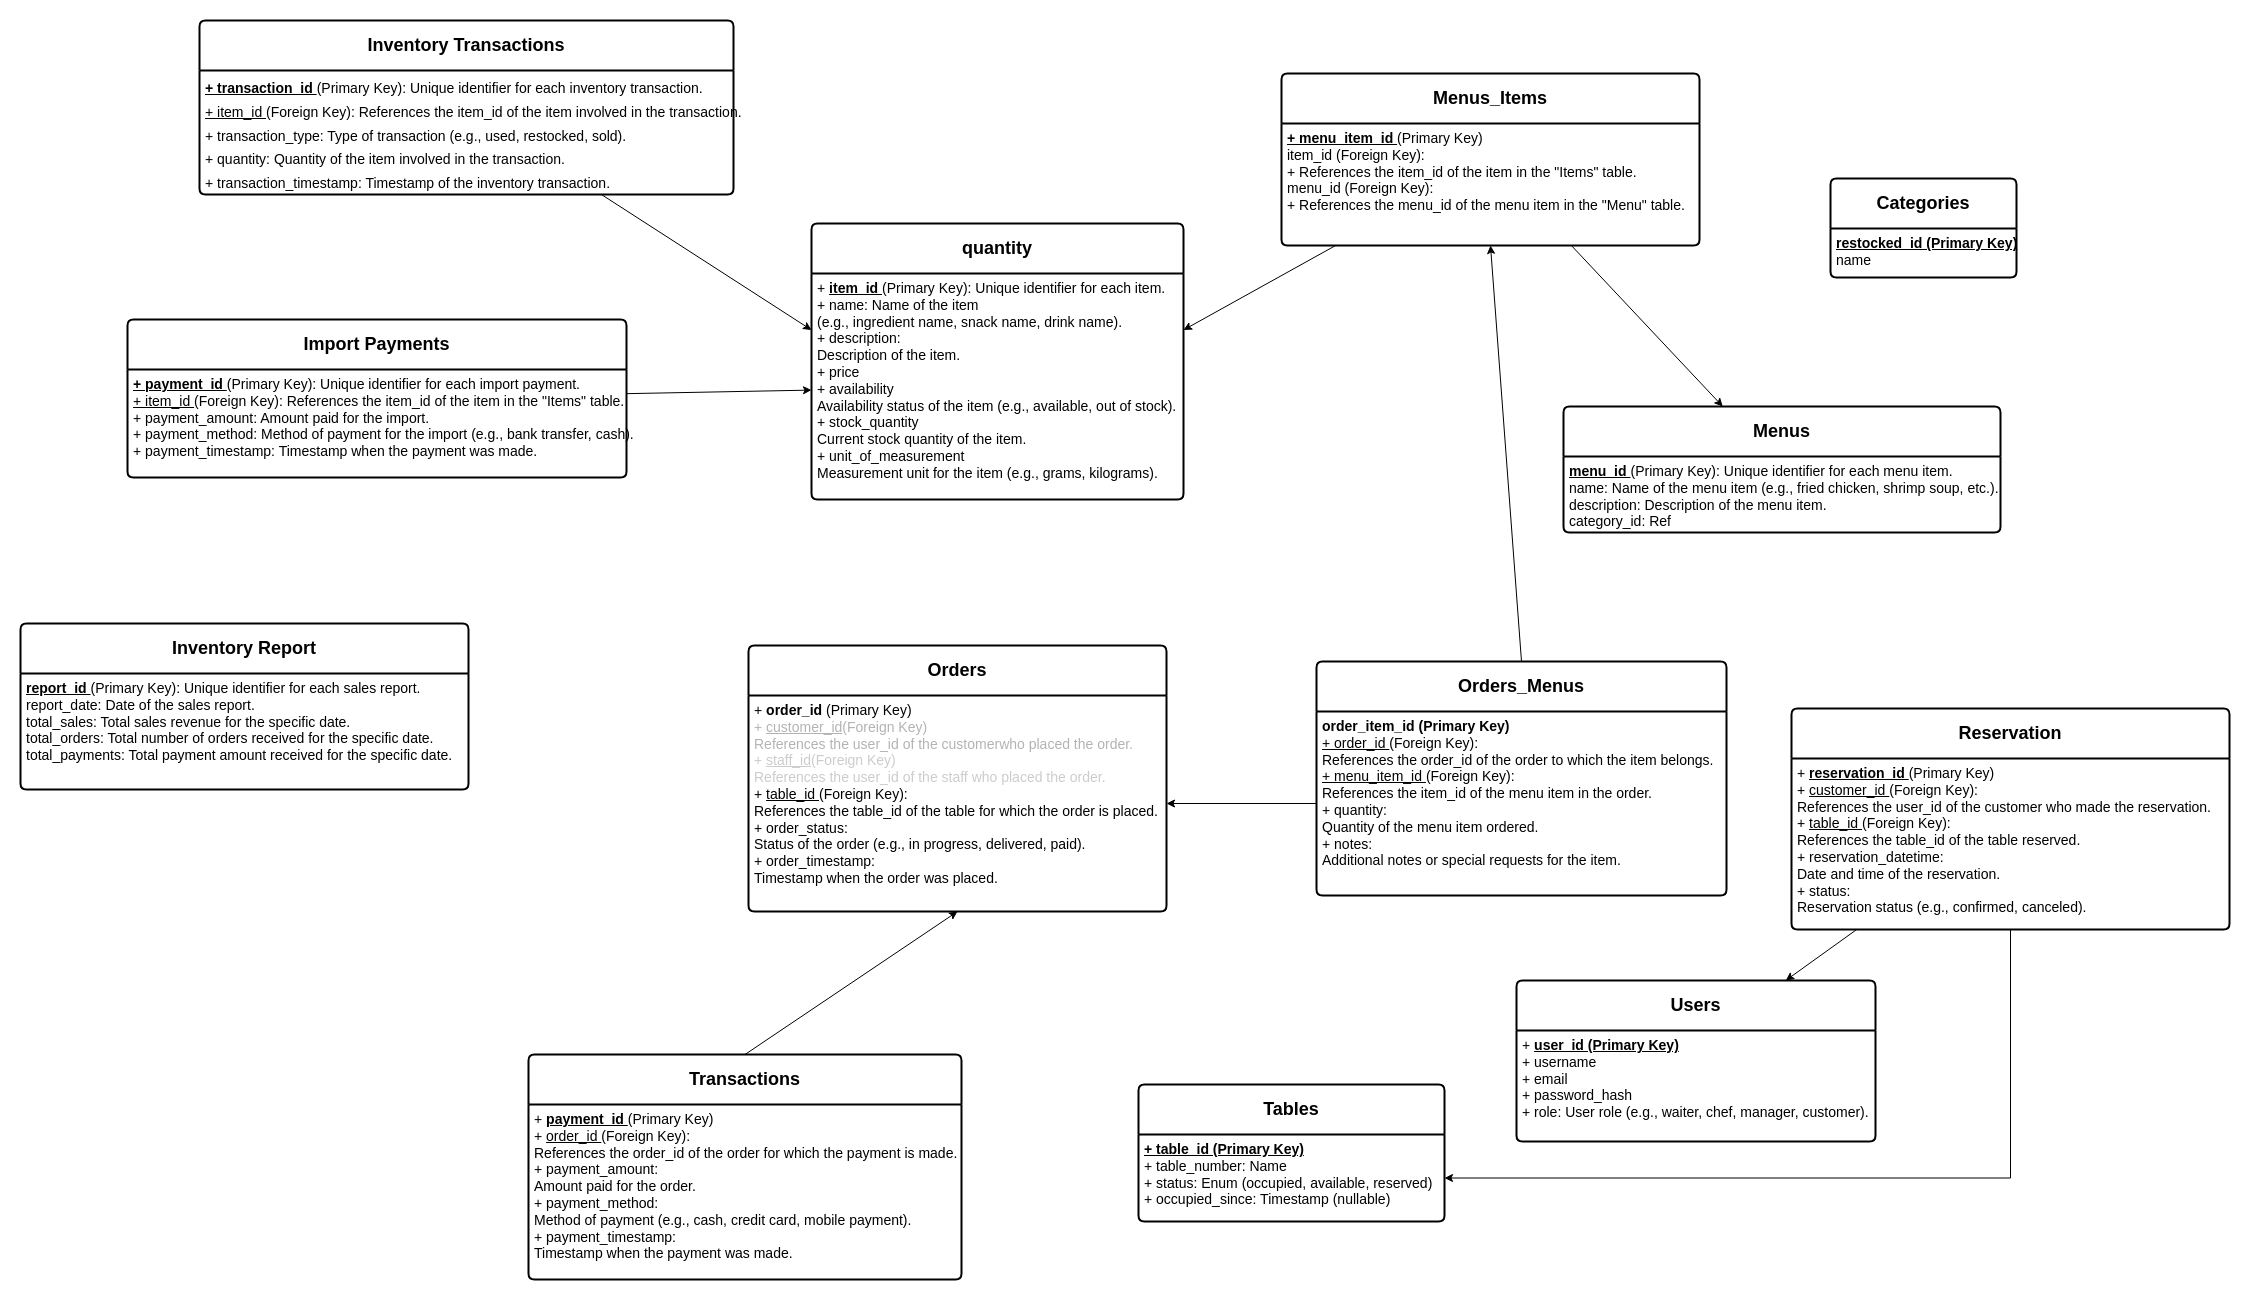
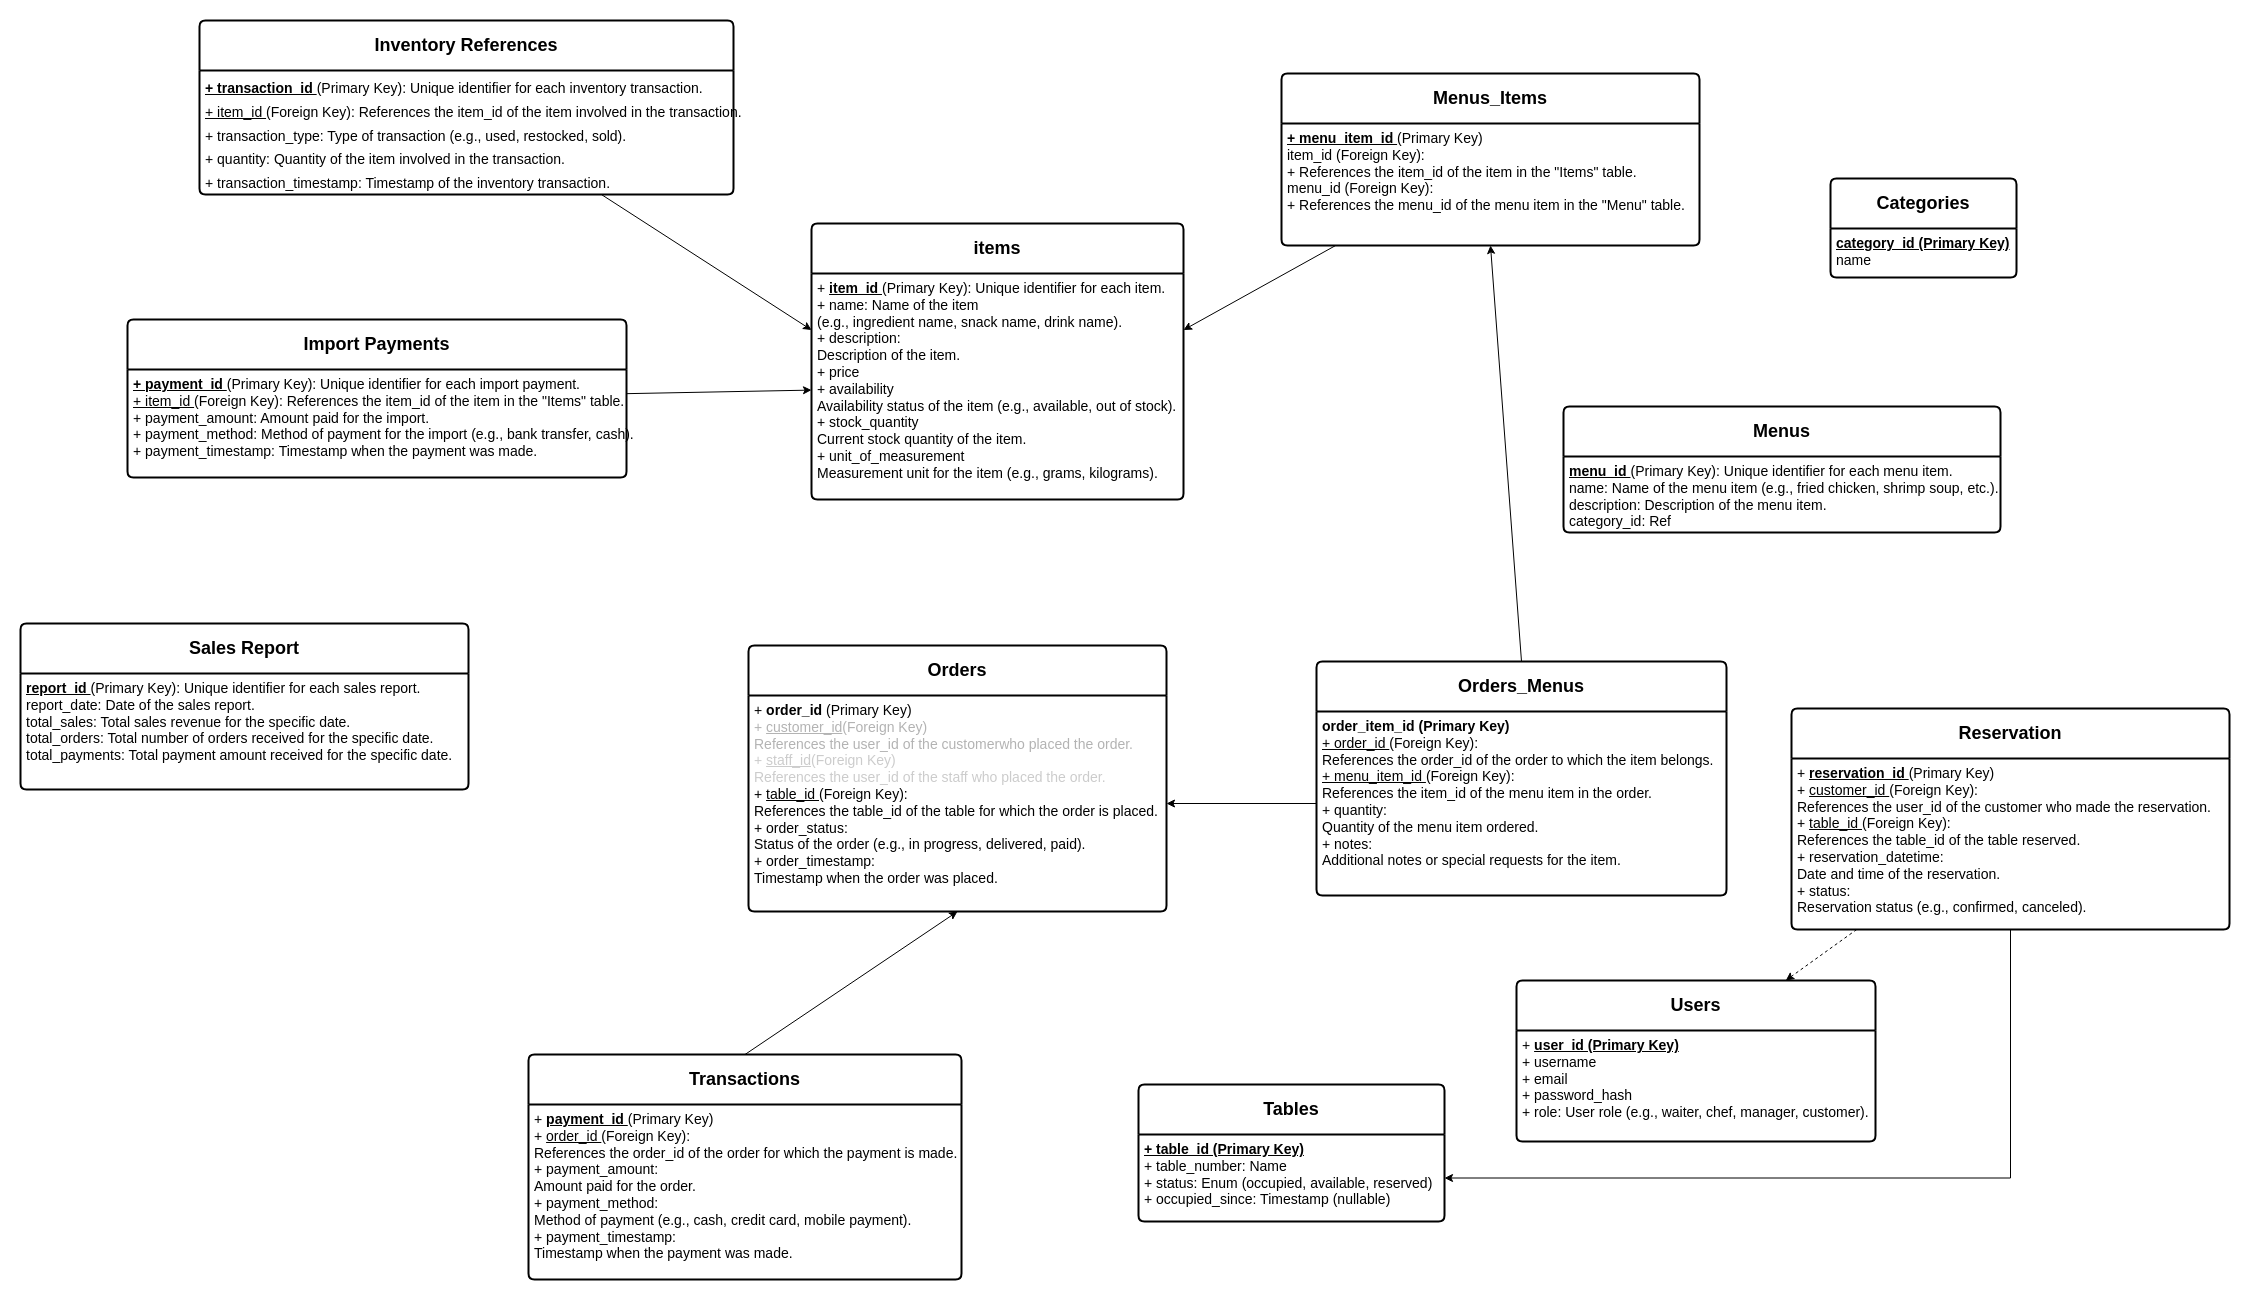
node "Inventory Transactions": label "Inventory Transactions" -> "Inventory References"
node "quantity": label "quantity" -> "items"
node "restocked_id (Primary Key) name": label "restocked_id (Primary Key) name" -> "category_id (Primary Key) name"
edge "Menus_Items" -> "Menus": removed
node "Inventory Report": label "Inventory Report" -> "Sales Report"
edge "Reservation" -> "Users": style solid -> dashed
